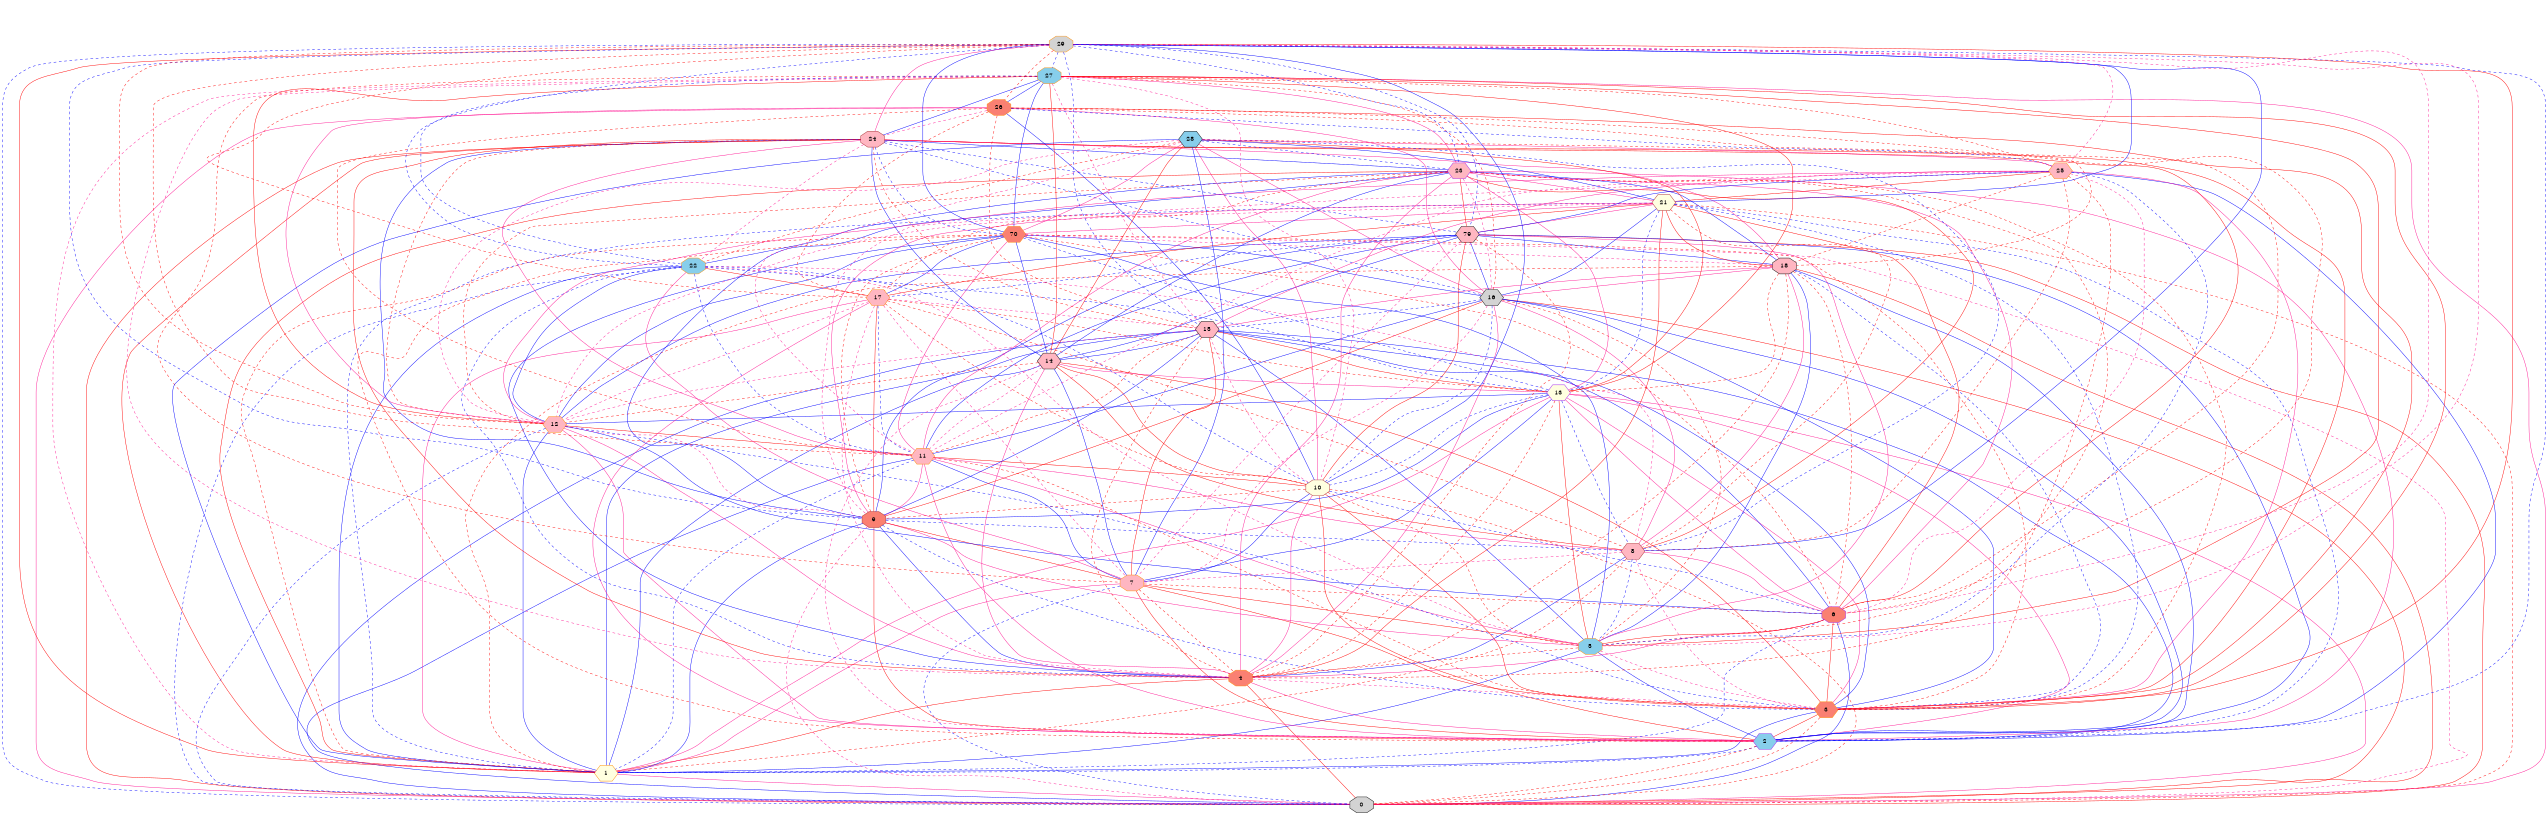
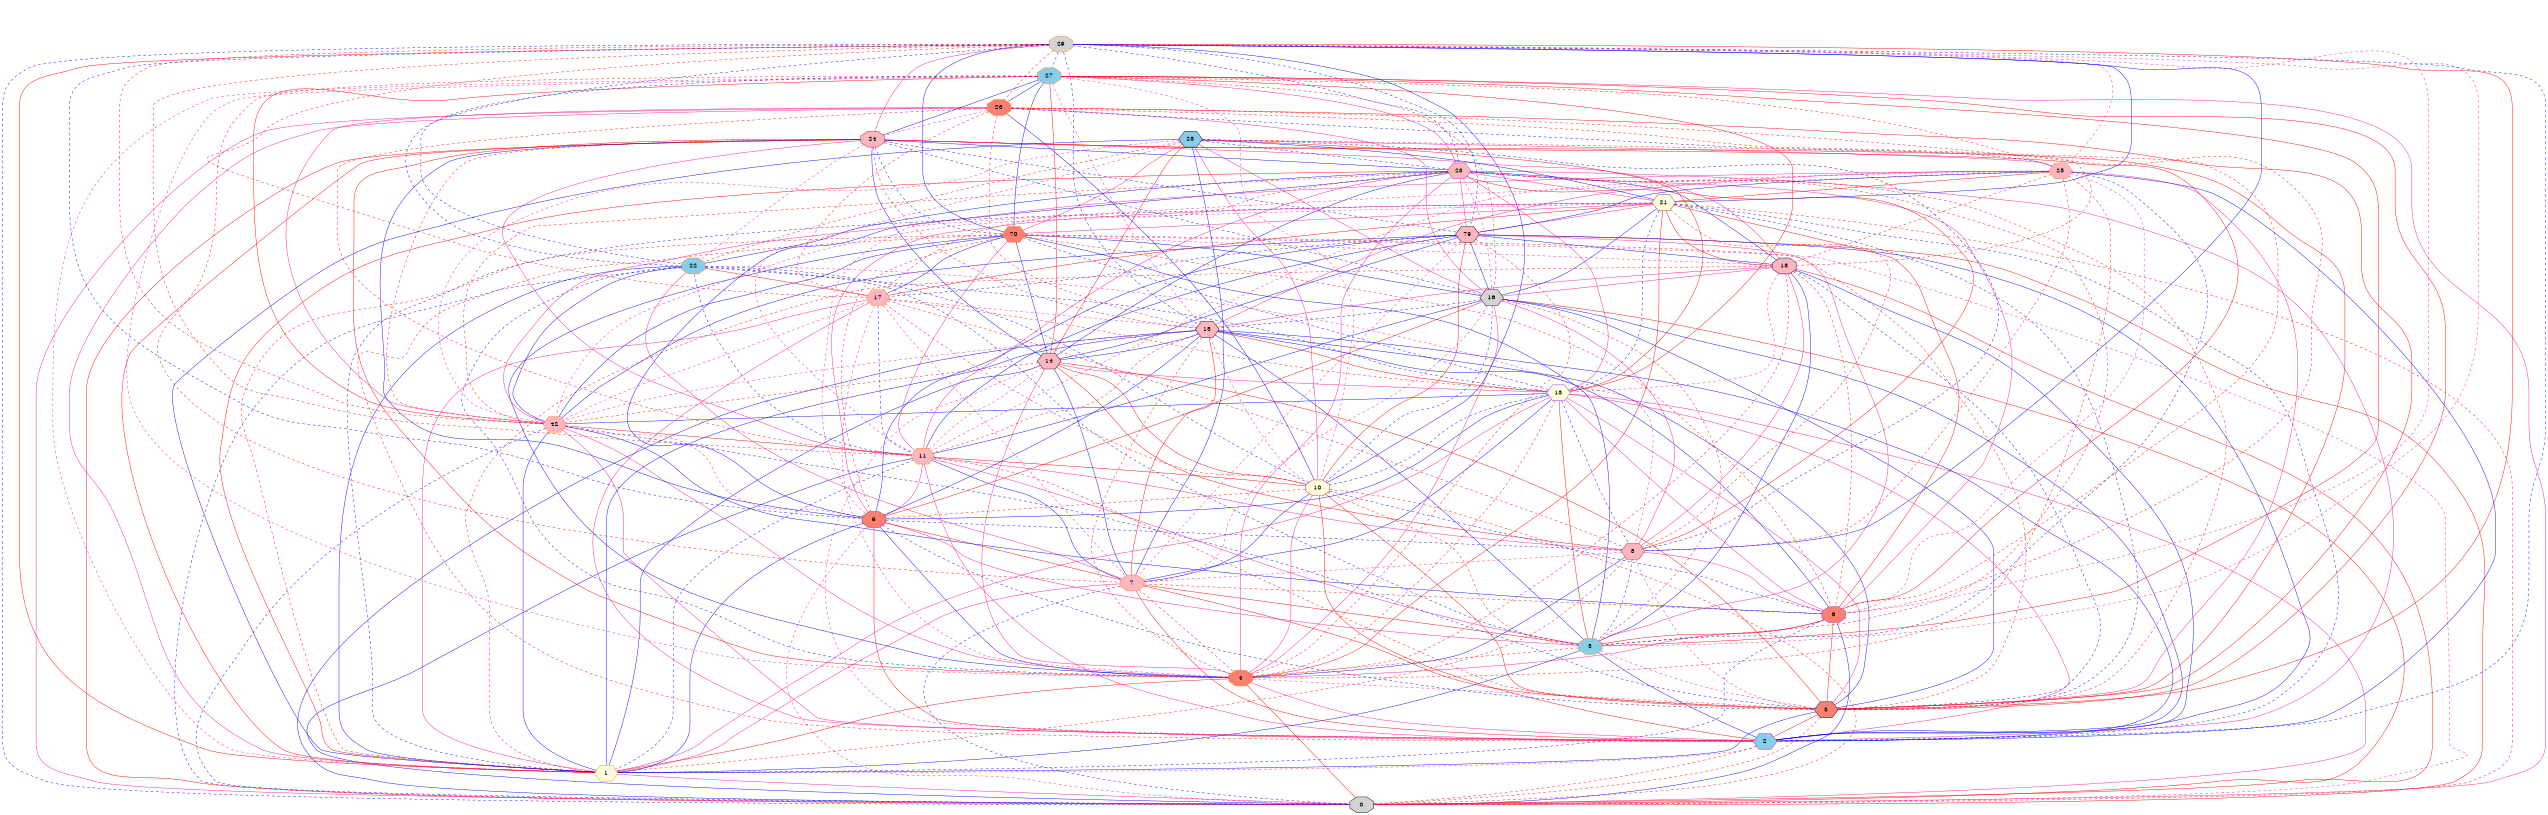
edge "23" -- "79": color red -> deeppink
edge "26" -- "1": added
edge "18" -- "13": color red -> deeppink
edge "17" -- "9": removed
node "12": label "12" -> "42"
edge "22" -- "5": color deeppink -> blue
node "3": color darkorange -> black
edge "2" -- "1": color blue -> deeppink
